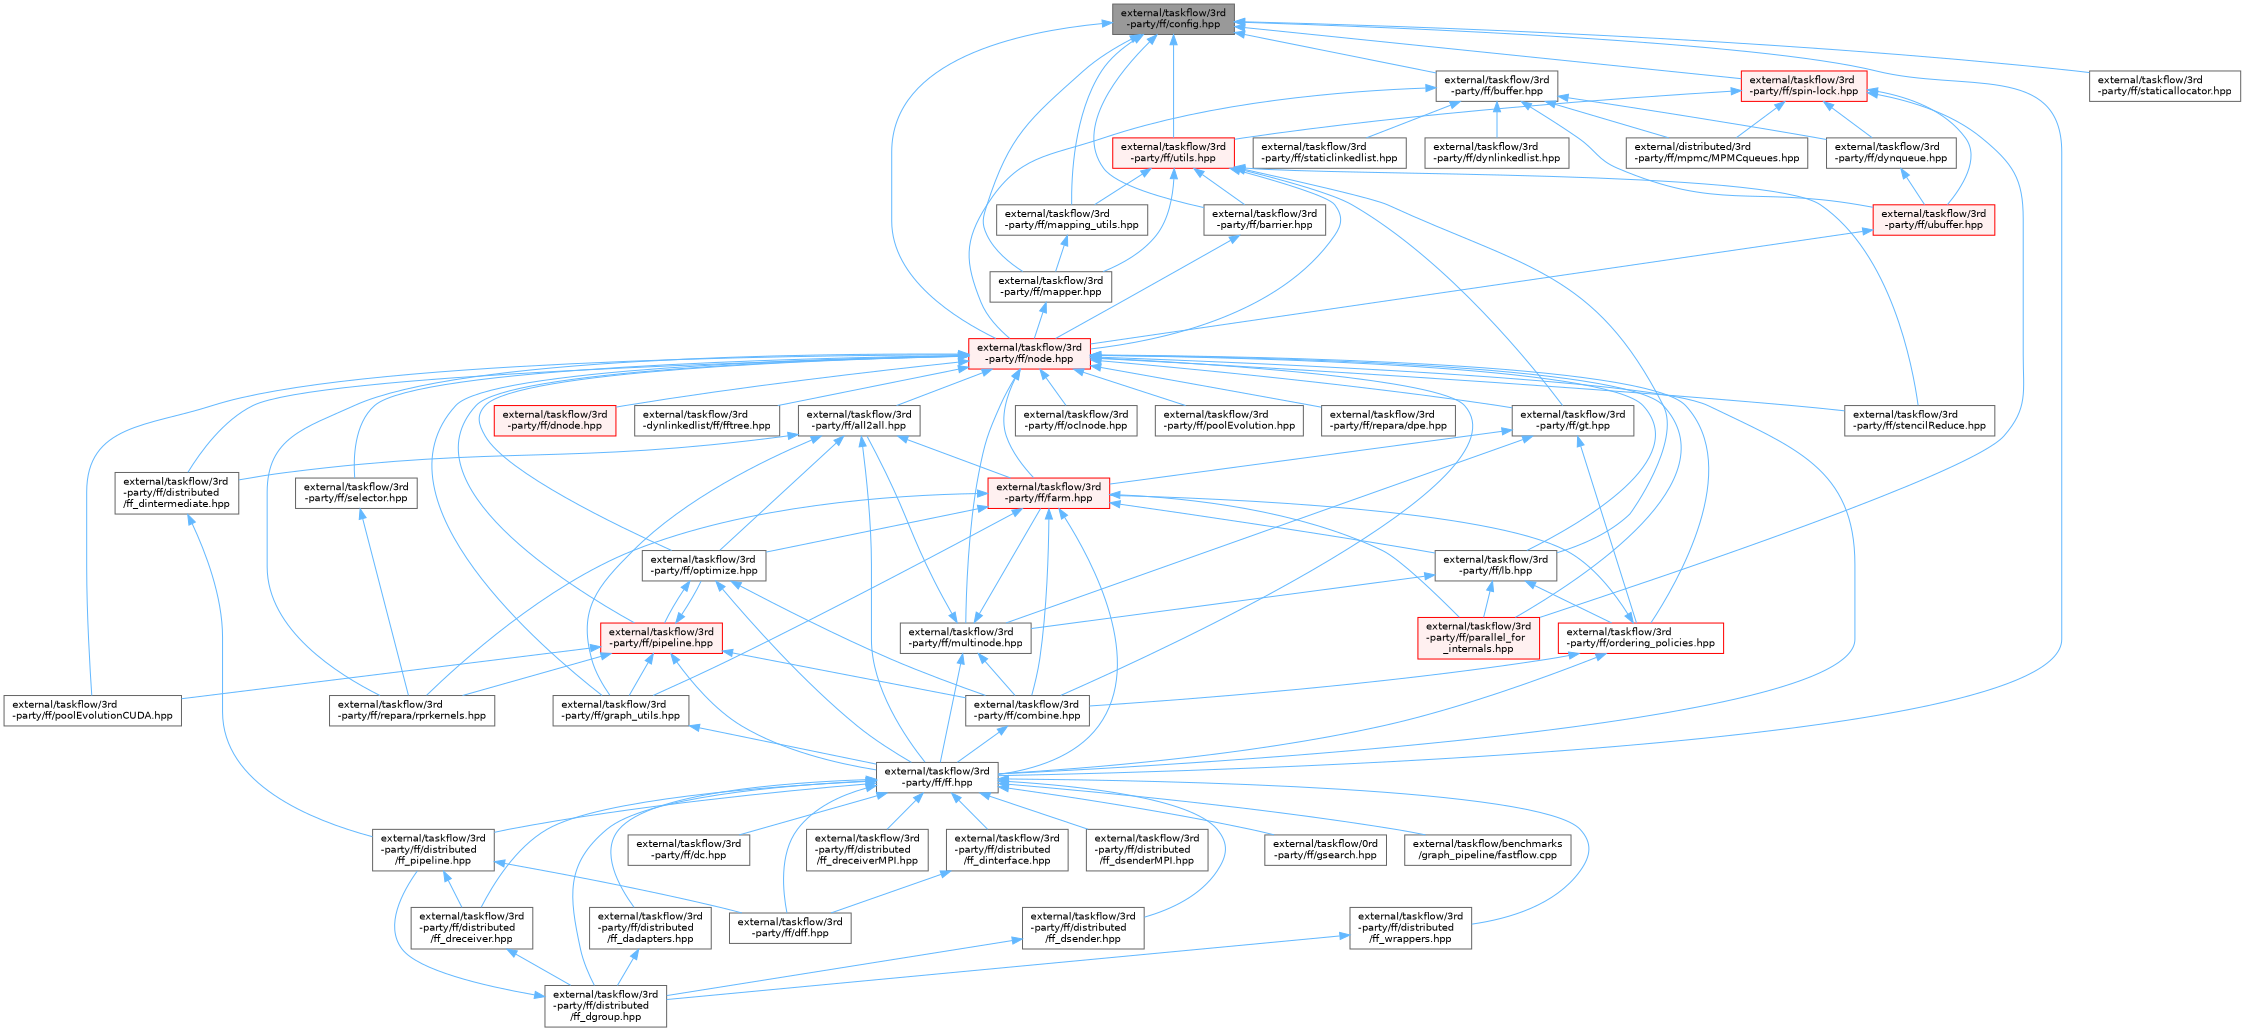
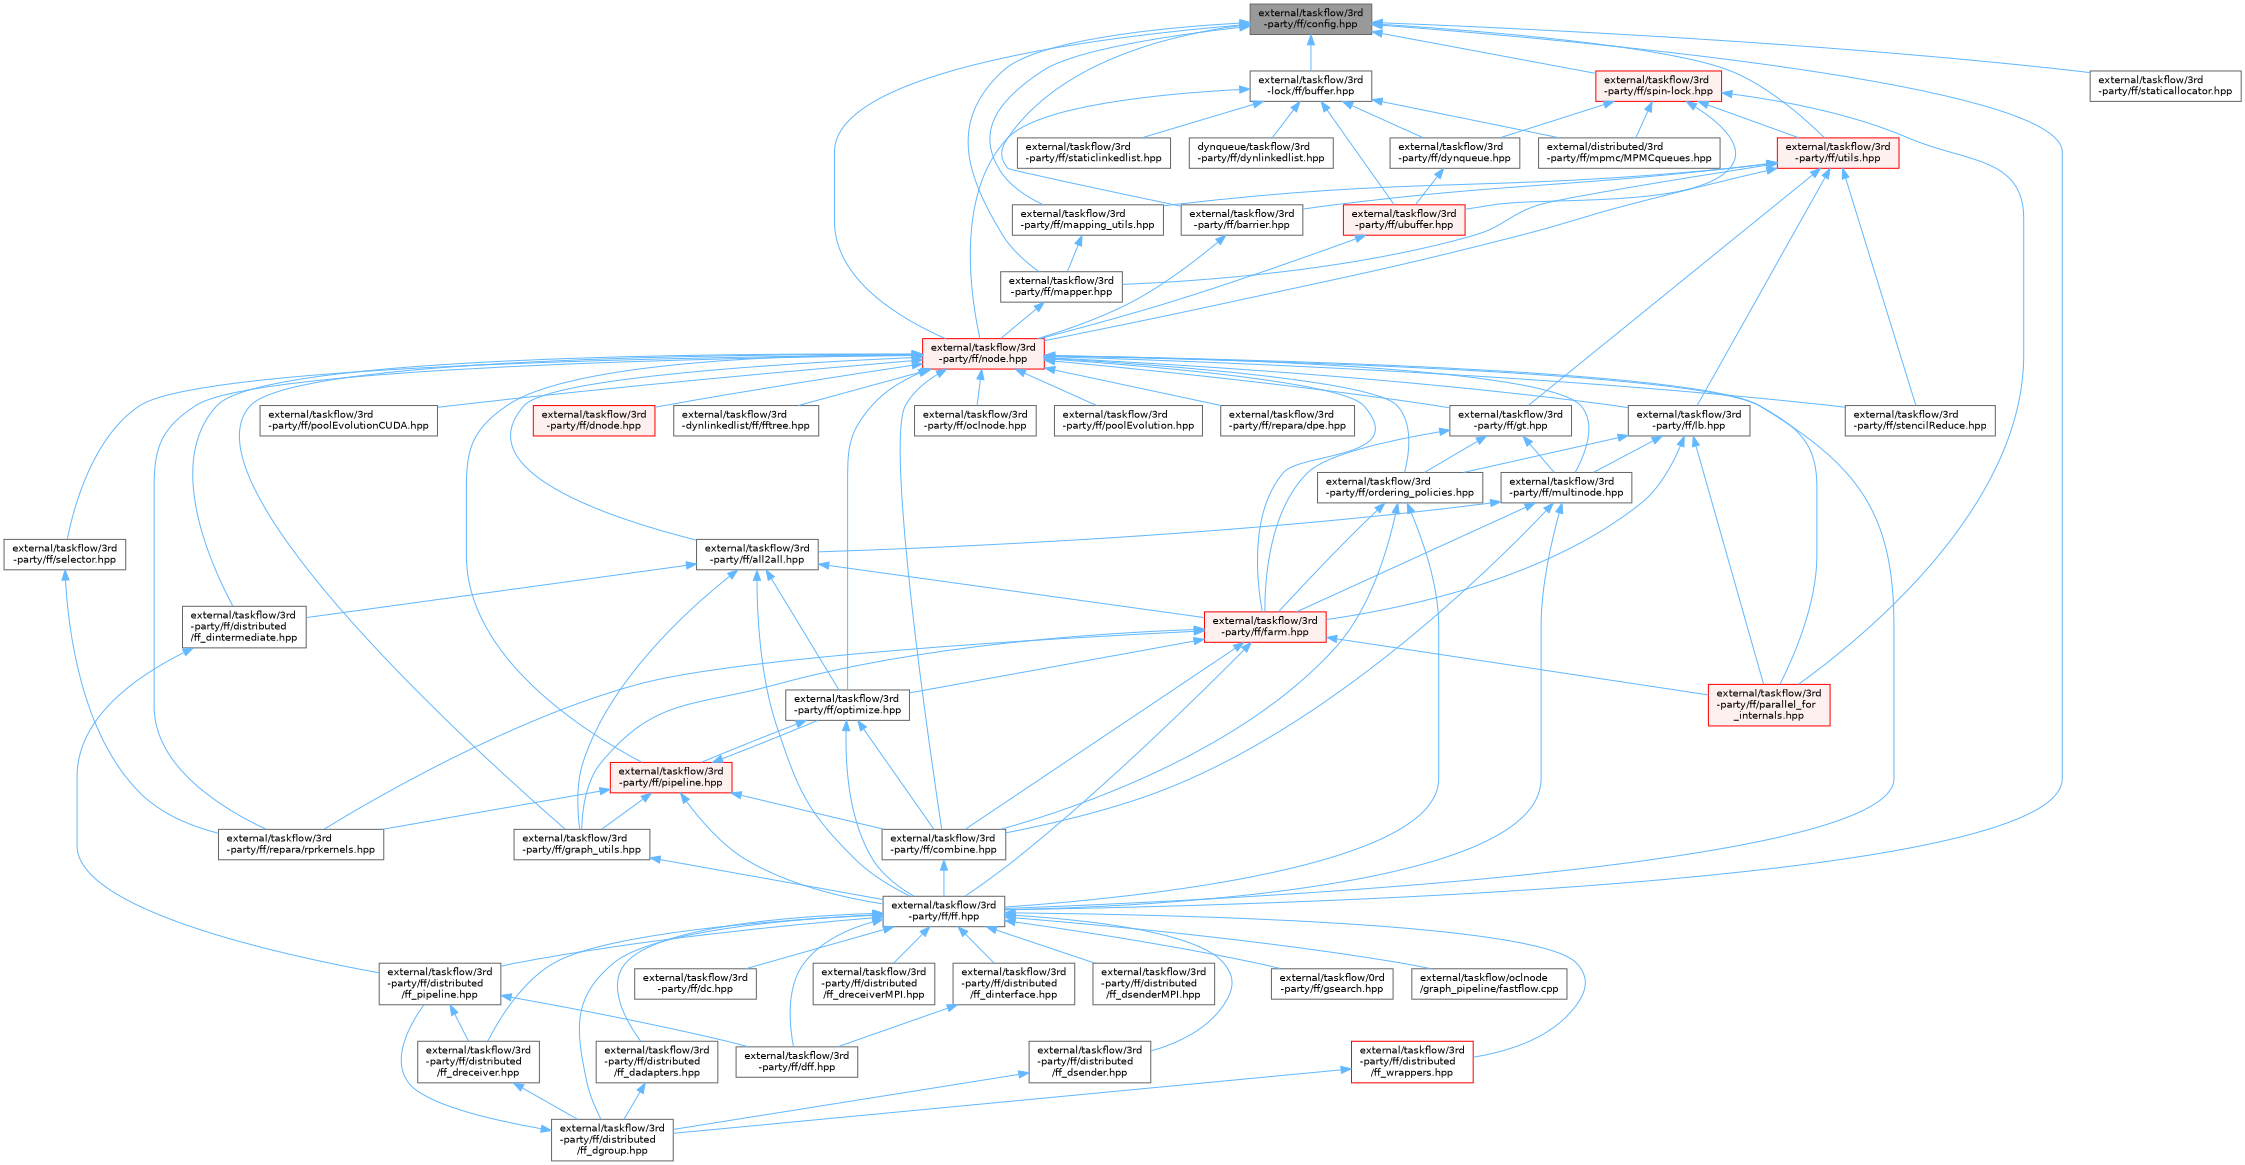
node "external/taskflow/3rd -party/ff/buffer.hpp": label "external/taskflow/3rd -party/ff/buffer.hpp" -> "external/taskflow/3rd -lock/ff/buffer.hpp"
node "external/taskflow/3rd -party/ff/dynlinkedlist.hpp": label "external/taskflow/3rd -party/ff/dynlinkedlist.hpp" -> "dynqueue/taskflow/3rd -party/ff/dynlinkedlist.hpp"
edge "external/taskflow/3rd -party/ff/lb.hpp" -> "external/taskflow/3rd -party/ff/farm.hpp": reversed
node "external/taskflow/3rd -party/ff/ordering_policies.hpp": color red -> grey40
edge "external/taskflow/3rd -party/ff/poolEvolutionCUDA.hpp" -> "external/taskflow/3rd -party/ff/pipeline.hpp": removed
node "external/taskflow/benchmarks /graph_pipeline/fastflow.cpp": label "external/taskflow/benchmarks /graph_pipeline/fastflow.cpp" -> "external/taskflow/oclnode /graph_pipeline/fastflow.cpp"
node "external/taskflow/3rd -party/ff/distributed /ff_wrappers.hpp": color grey40 -> red
